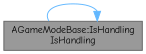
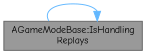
node "AGameModeBase::IsHandling IsHandling": label "AGameModeBase::IsHandling IsHandling" -> "AGameModeBase::IsHandling Replays"
